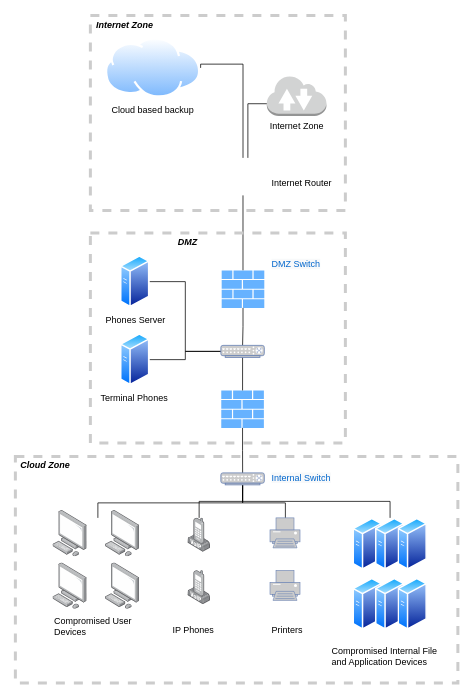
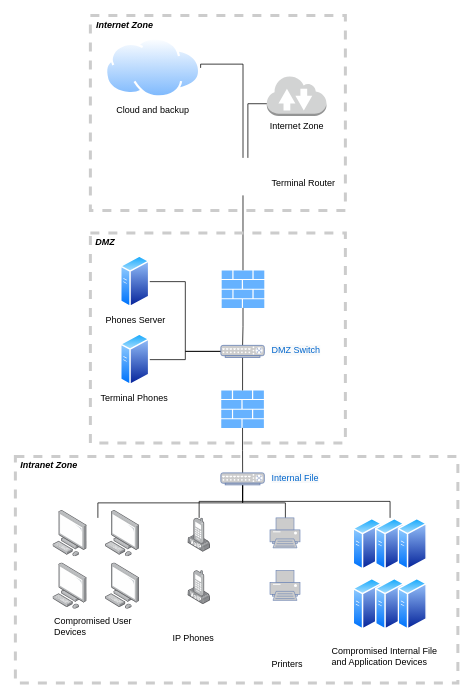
node "Cloud based backup": label "Cloud based backup" -> "Cloud and backup"
node "Internet Router": label "Internet Router" -> "Terminal Router"
node "DMZ": moved (192, 243) -> (109, 243)
node "DMZ Switch": moved (304, 265) -> (304, 351)
node "Cloud Zone": label "Cloud Zone" -> "Intranet Zone"
node "Internal Switch": label "Internal Switch" -> "Internal File"
node "IP Phones": moved (198, 630) -> (198, 638)
node "Printers": moved (293, 630) -> (293, 664)
